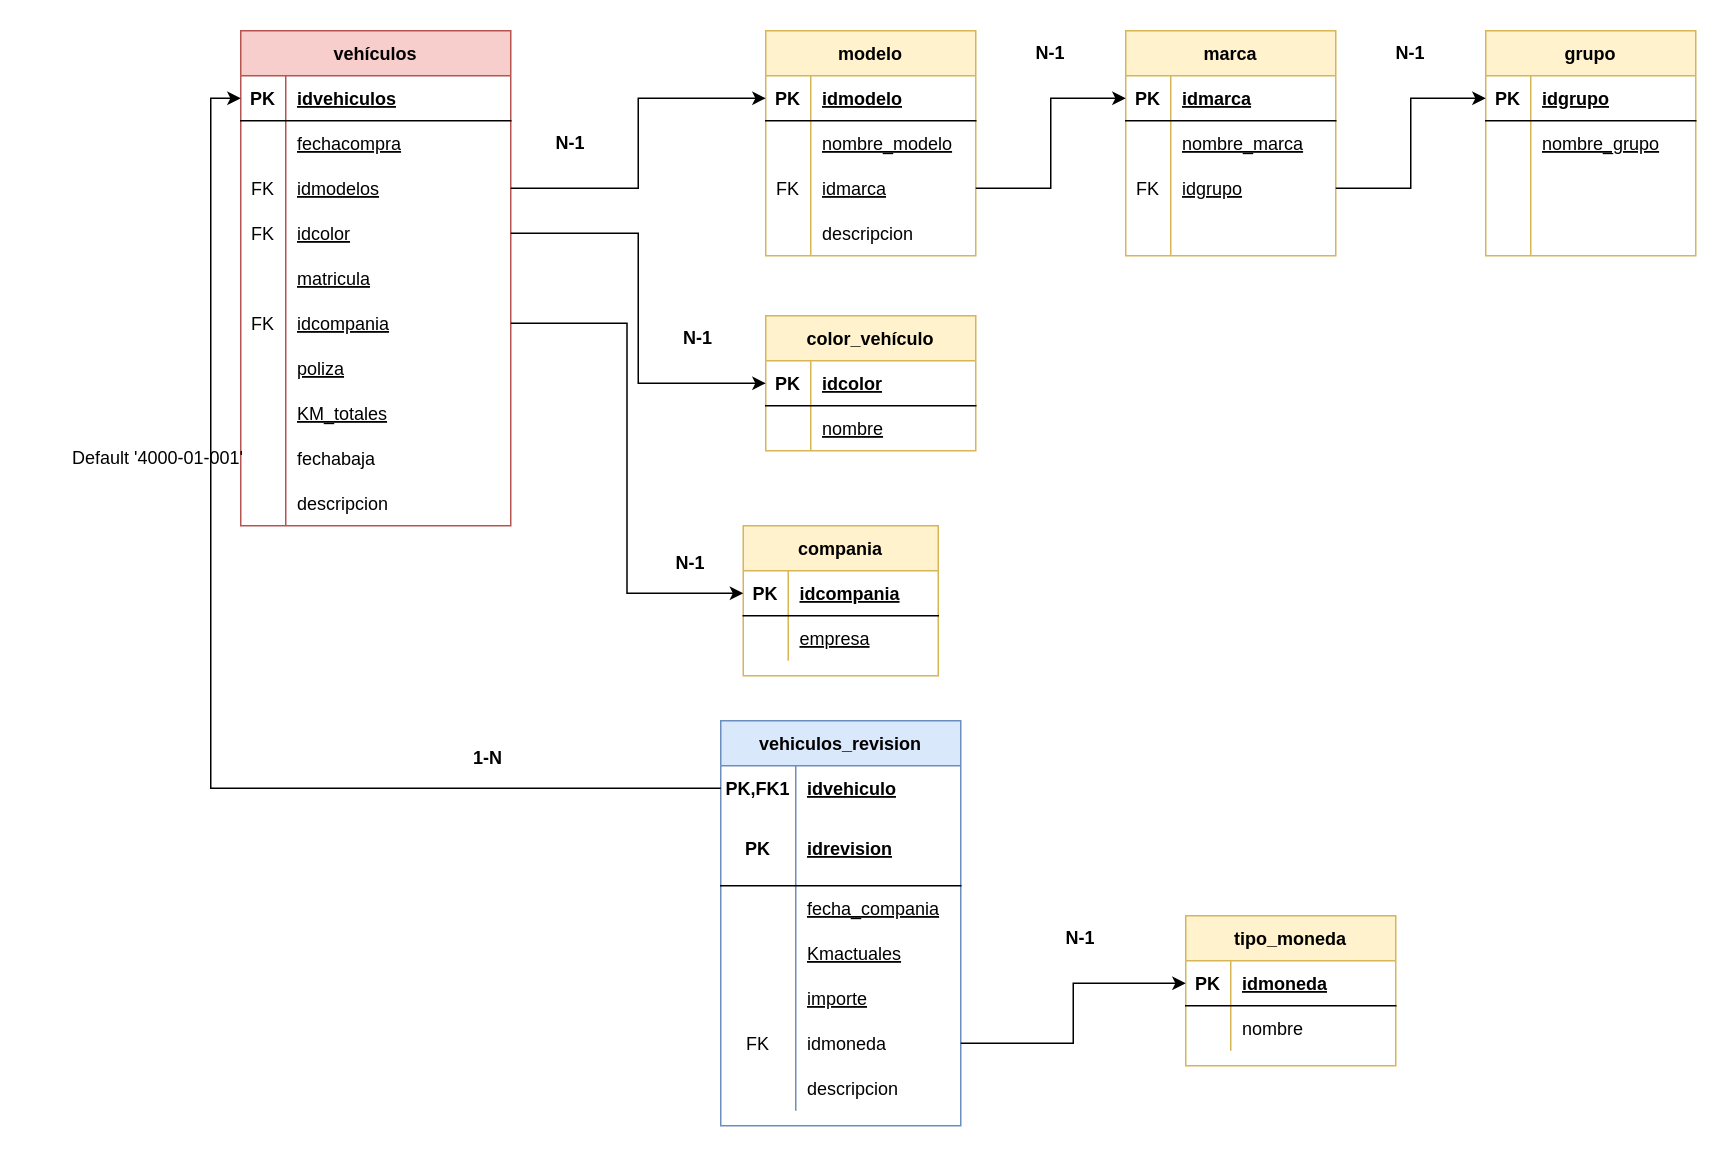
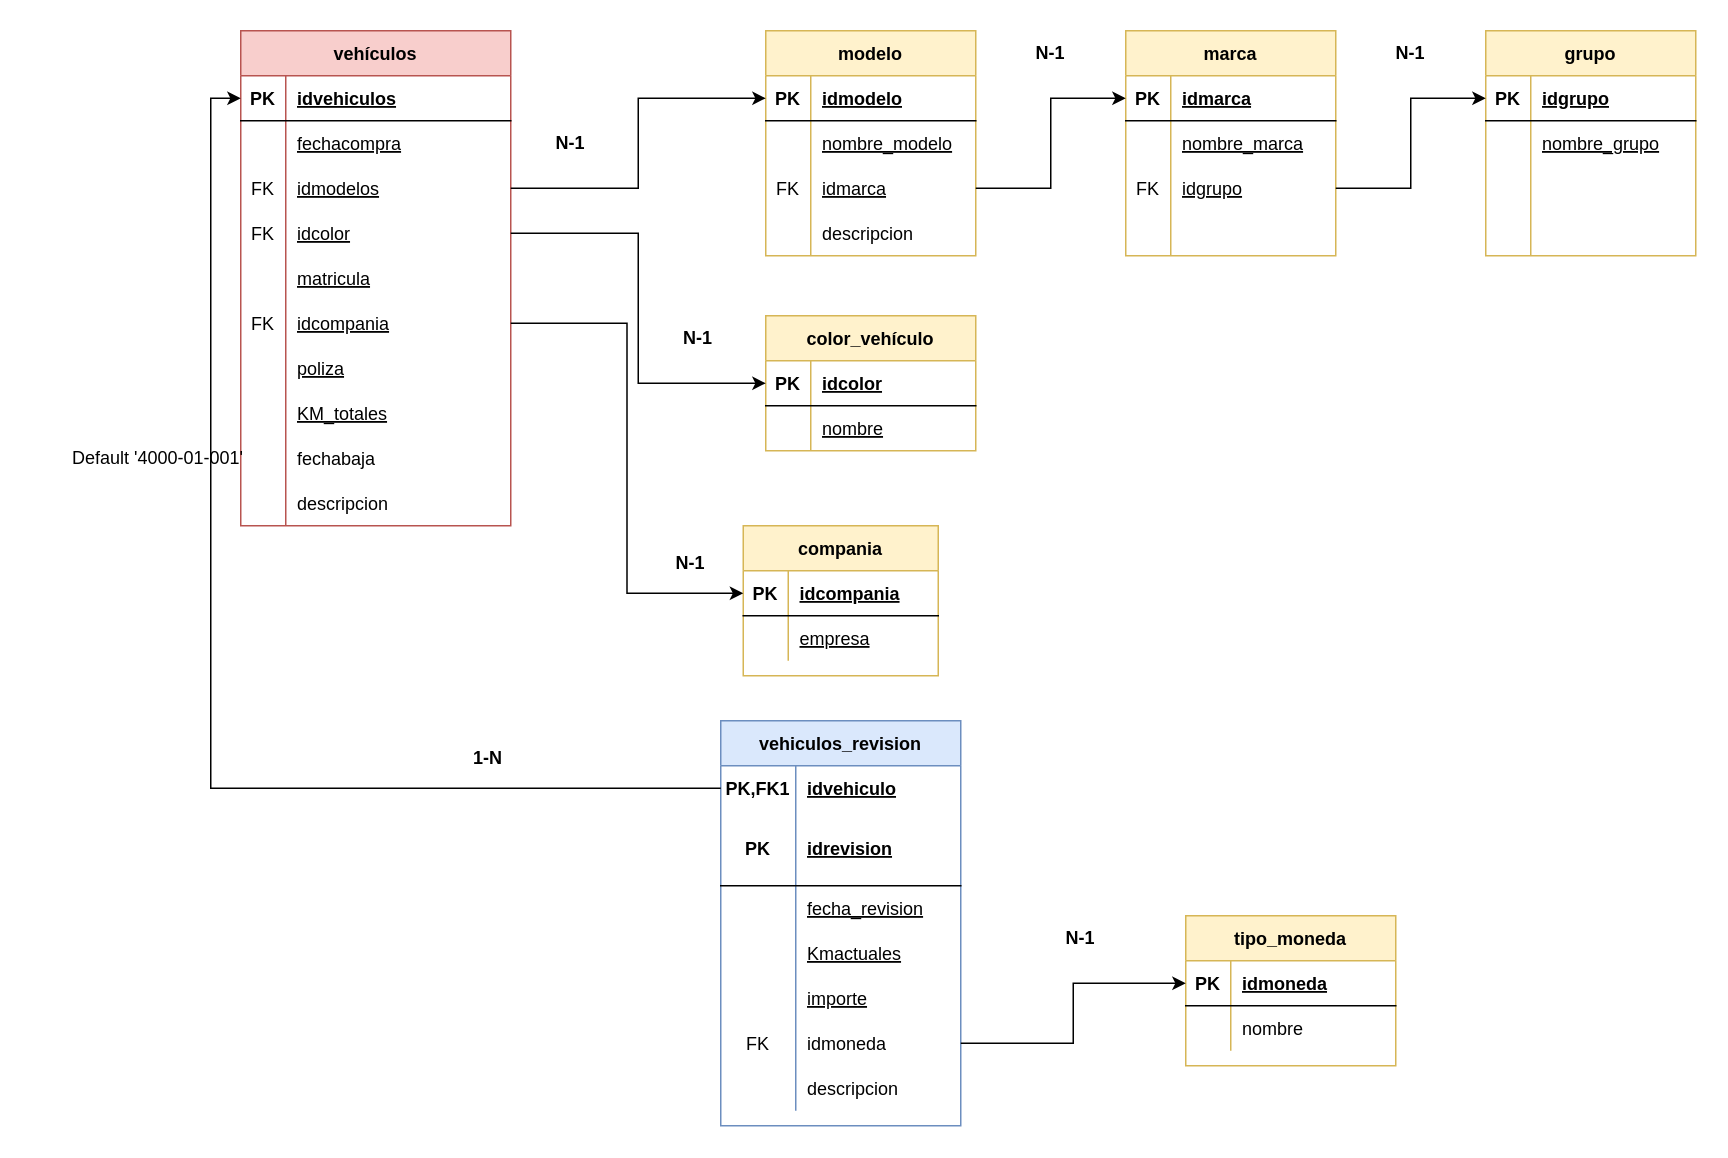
node "fecha_compania": label "fecha_compania" -> "fecha_revision"
